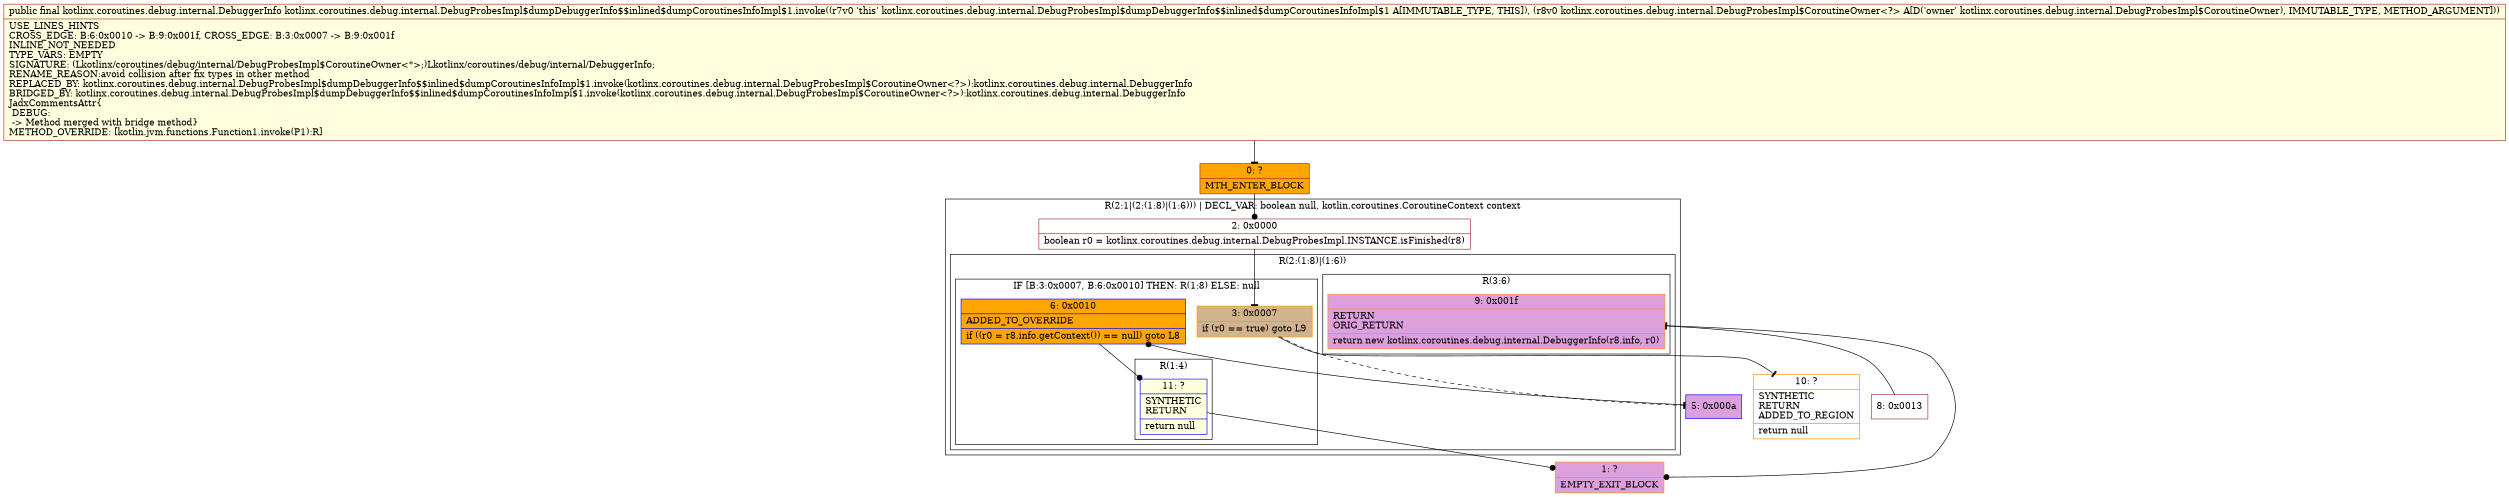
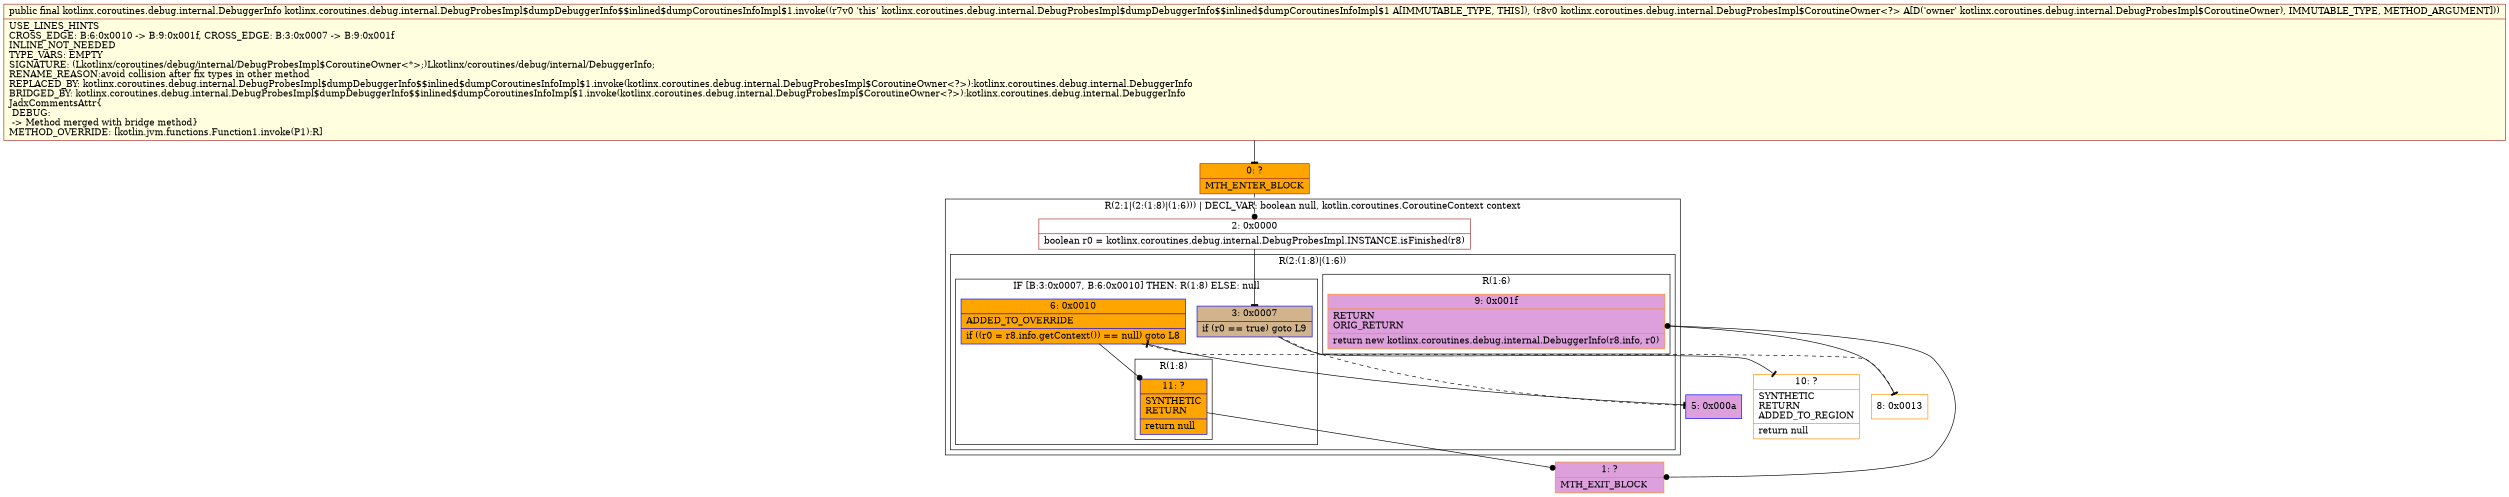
edge "0: ?" -> "2: 0x0000": style solid -> dashed
cluster "R(3:6)": label "R(3:6)" -> "R(1:6)"
node "3: 0x0007": color darkorange -> blue
edge "8: 0x0013" -> "9: 0x001f": arrowhead tee -> dot
edge "6: 0x0010" -> "8: 0x0013": added
cluster "R(1:4)": label "R(1:4)" -> "R(1:8)"
edge "5: 0x000a" -> "6: 0x0010": arrowhead dot -> tee
node "11: ?": fillcolor lightyellow -> orange
node "8: 0x0013": color brown -> darkorange
node "1: ?": text "EMPTY_EXIT_BLOCK" -> "MTH_EXIT_BLOCK"
